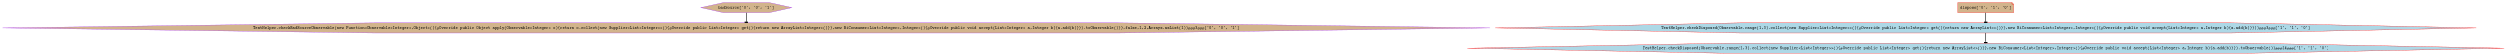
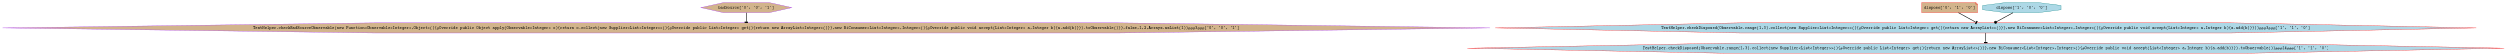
node "dispose['1', '0', '0']": added
